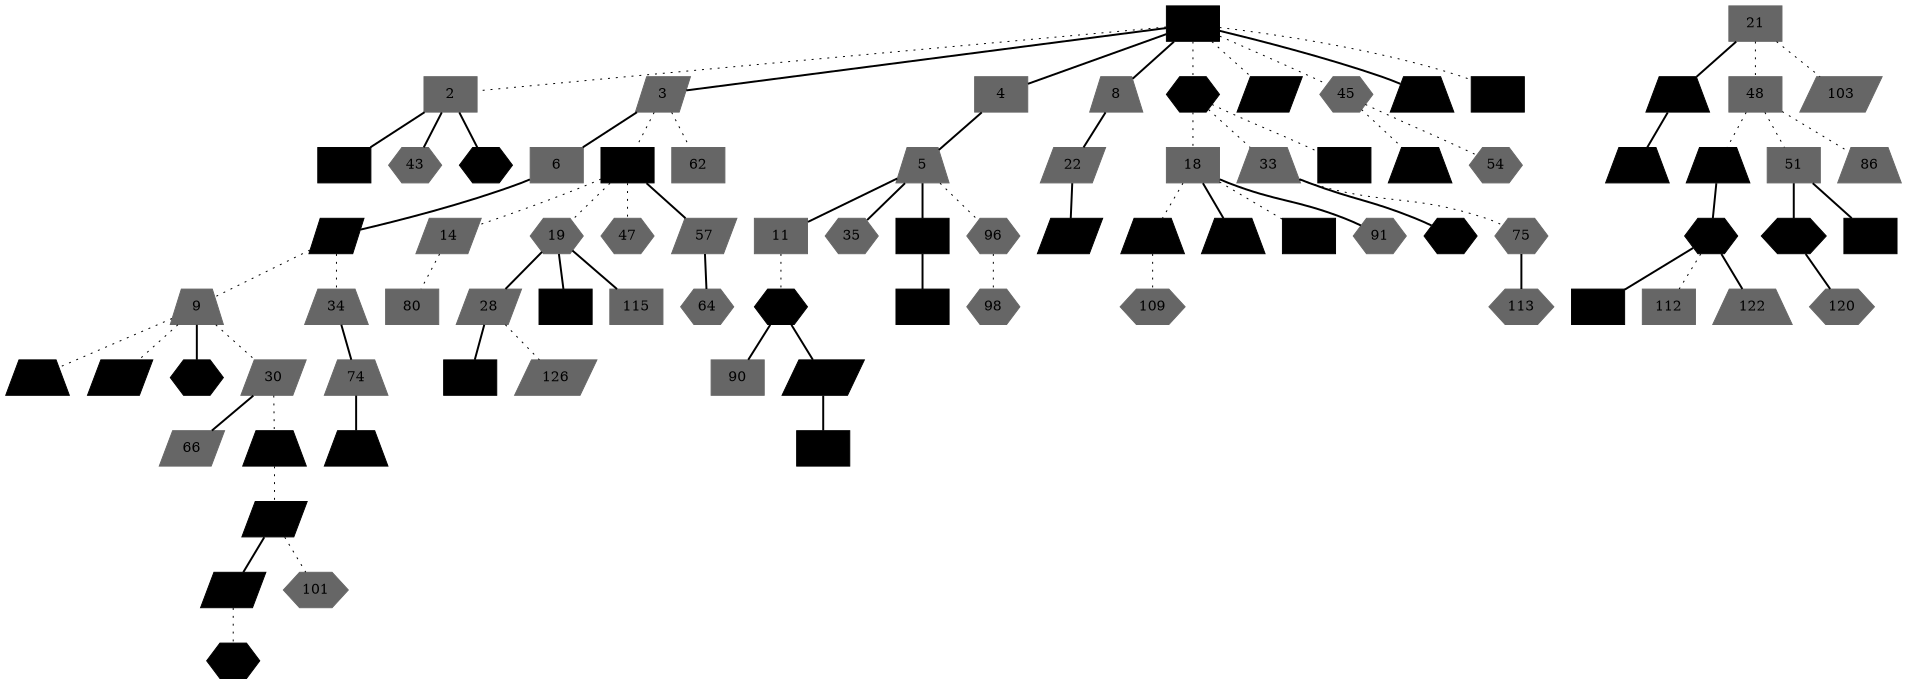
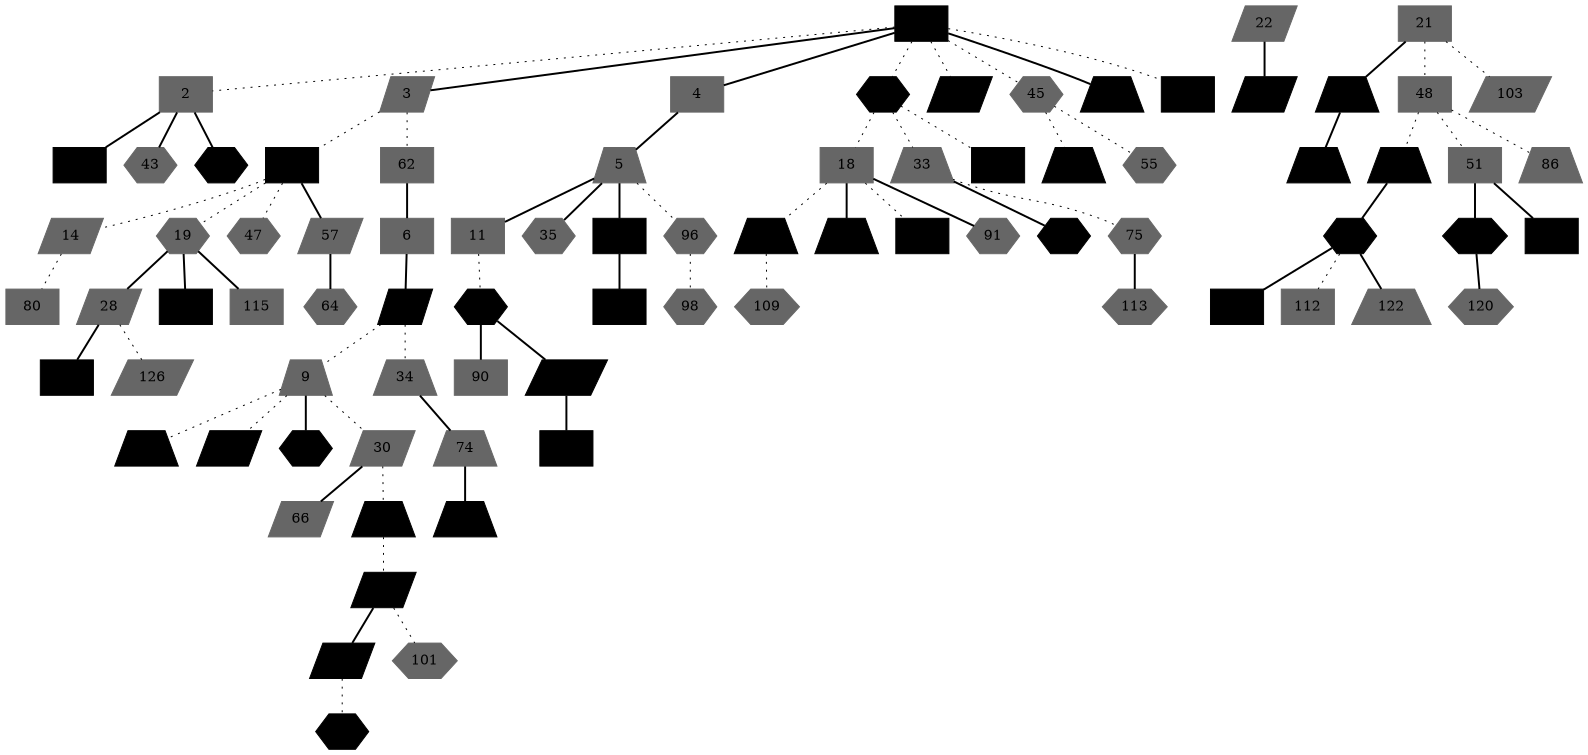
node "8": removed
edge "3" -- "6": now "62" -- "6"
node "54": label "54" -> "55"
